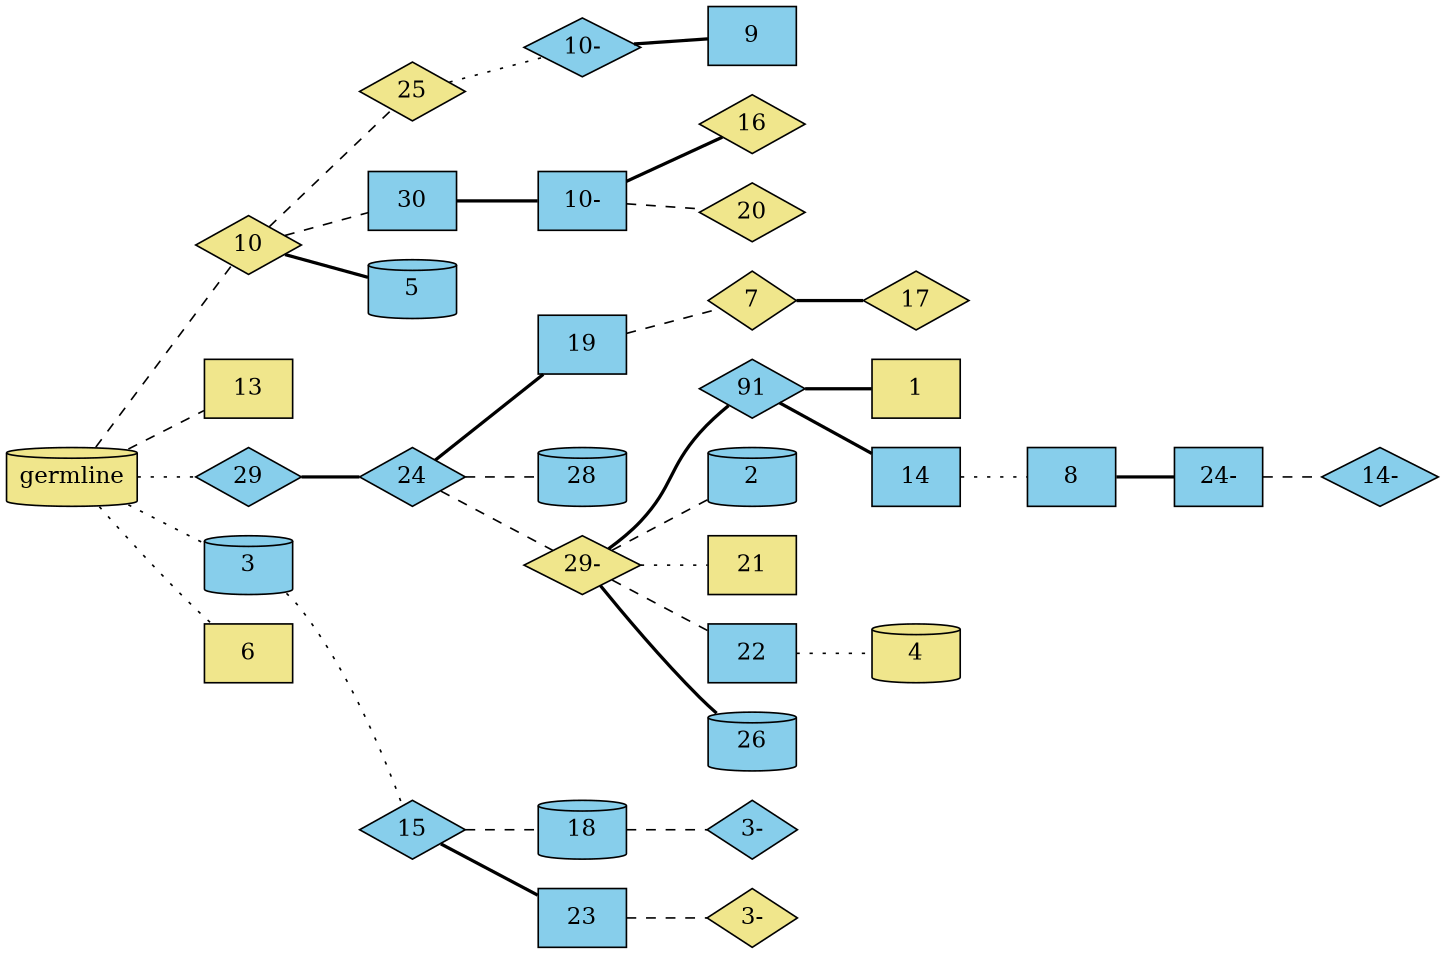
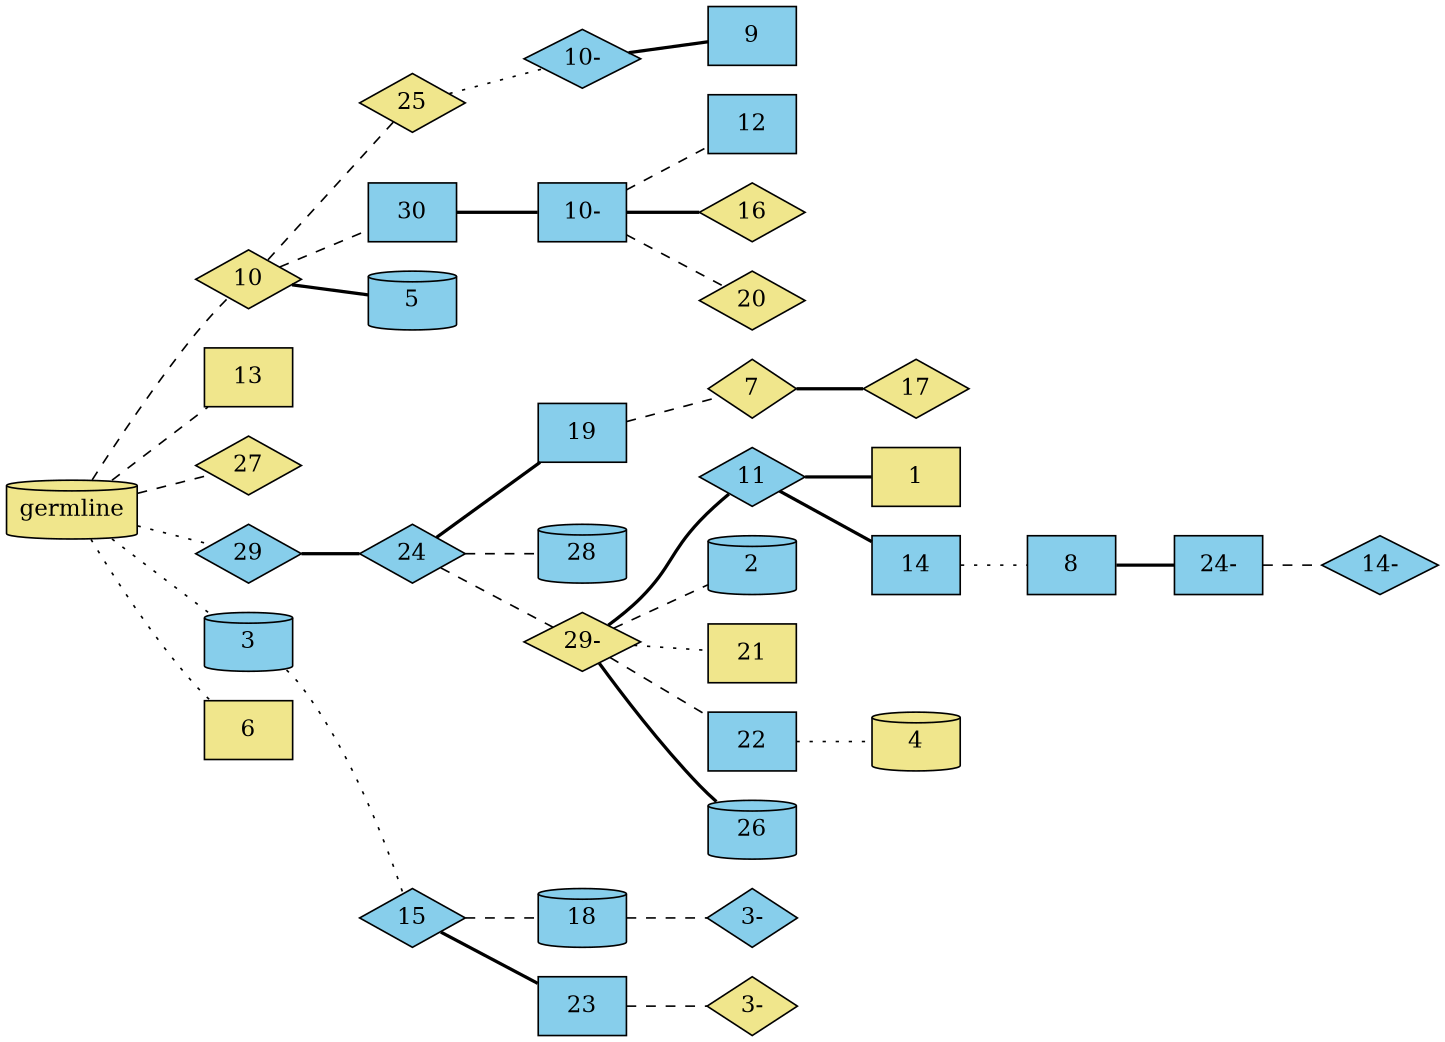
node "12": added
node "91": label "91" -> "11"
node "27": added
